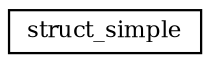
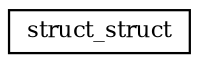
node "struct_simple": label "struct_simple" -> "struct_struct"
